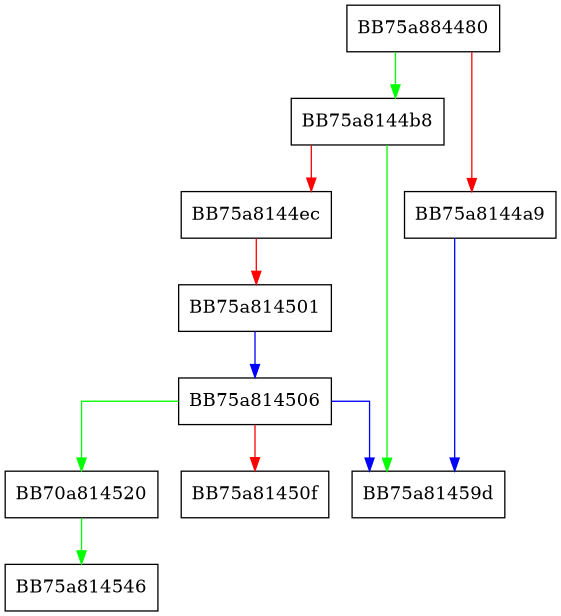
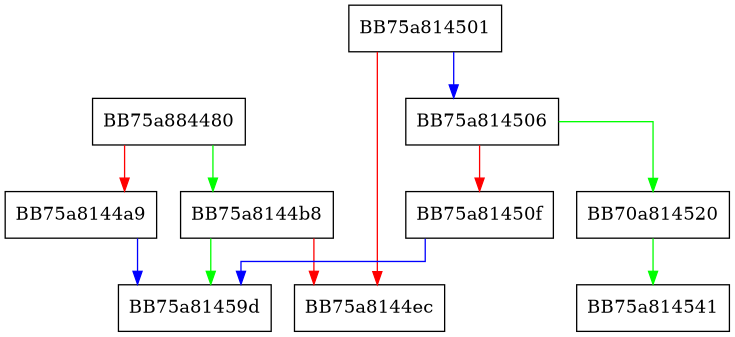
edge "BB75a8144ec" -> "BB75a814501": reversed
edge "BB75a814506" -> "BB75a81459d": now "BB75a81450f" -> "BB75a81459d"
node "BB75a814546": label "BB75a814546" -> "BB75a814541"
